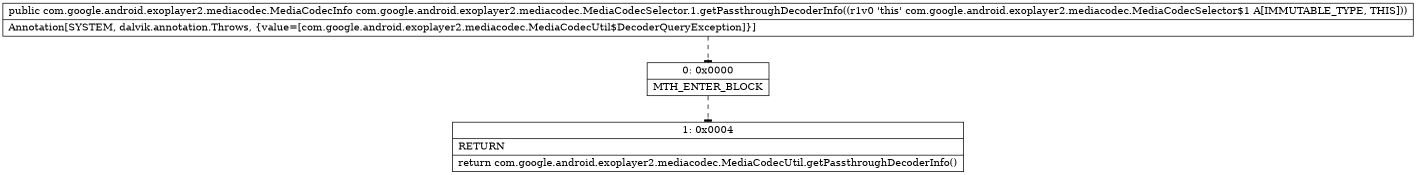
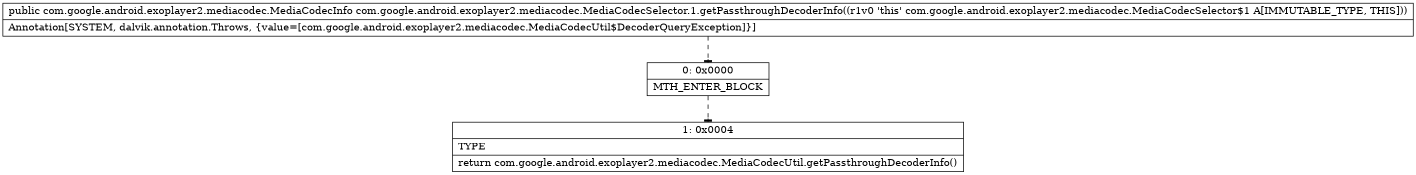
node "1: 0x0004": text "RETURN" -> "TYPE"
